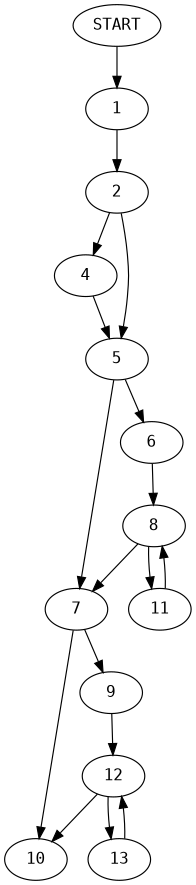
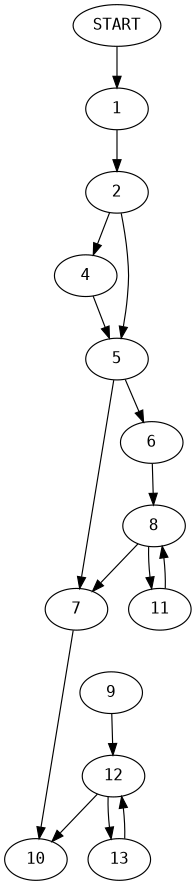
edge "7" -> "9": removed
